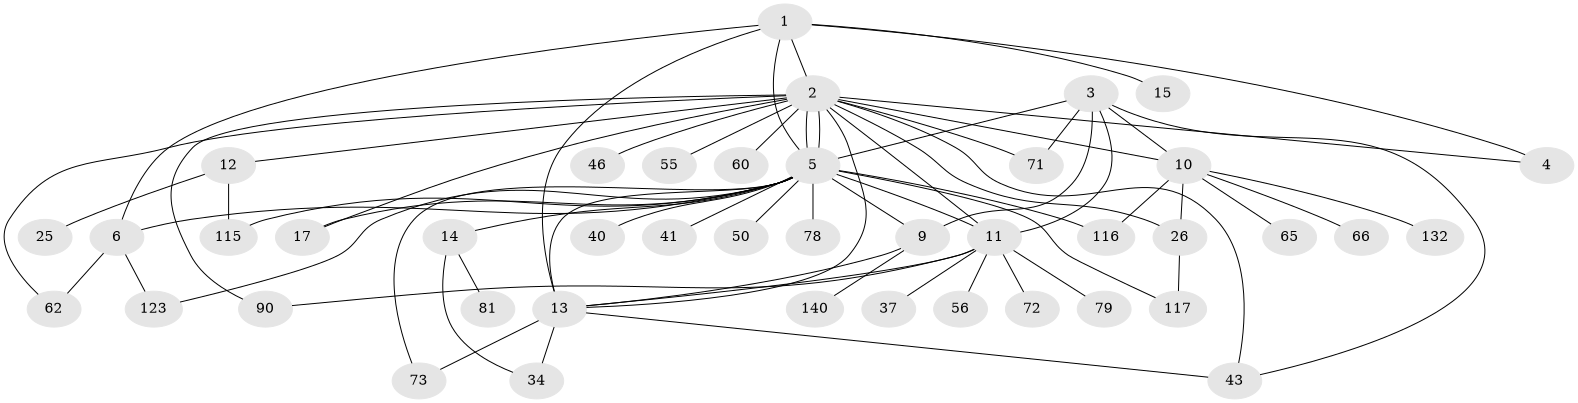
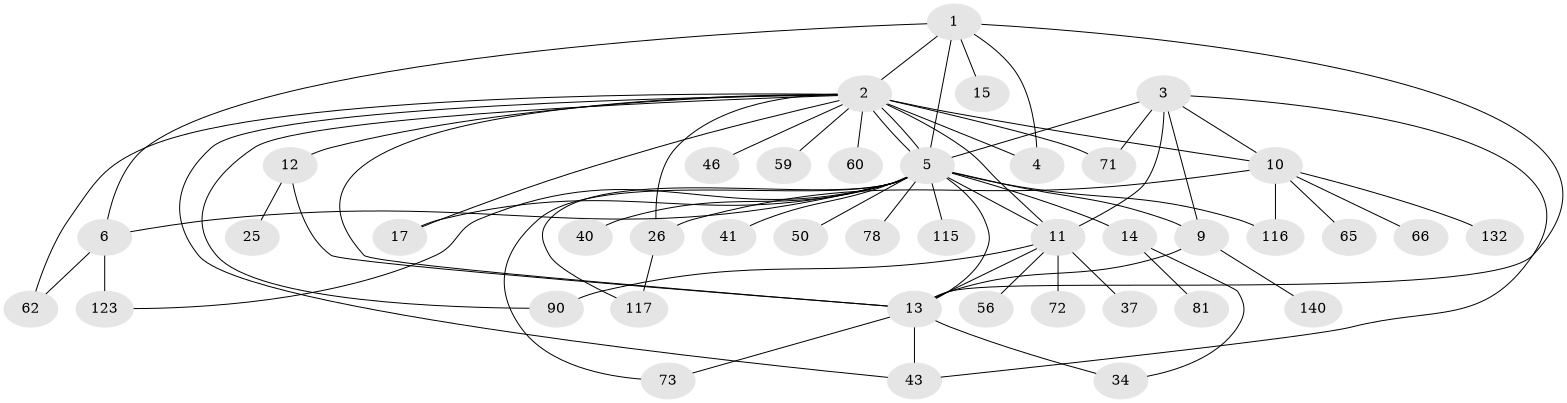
node "55": label "55" -> "59"
edge "12" -- "115": now "12" -- "13"
node "79": removed
